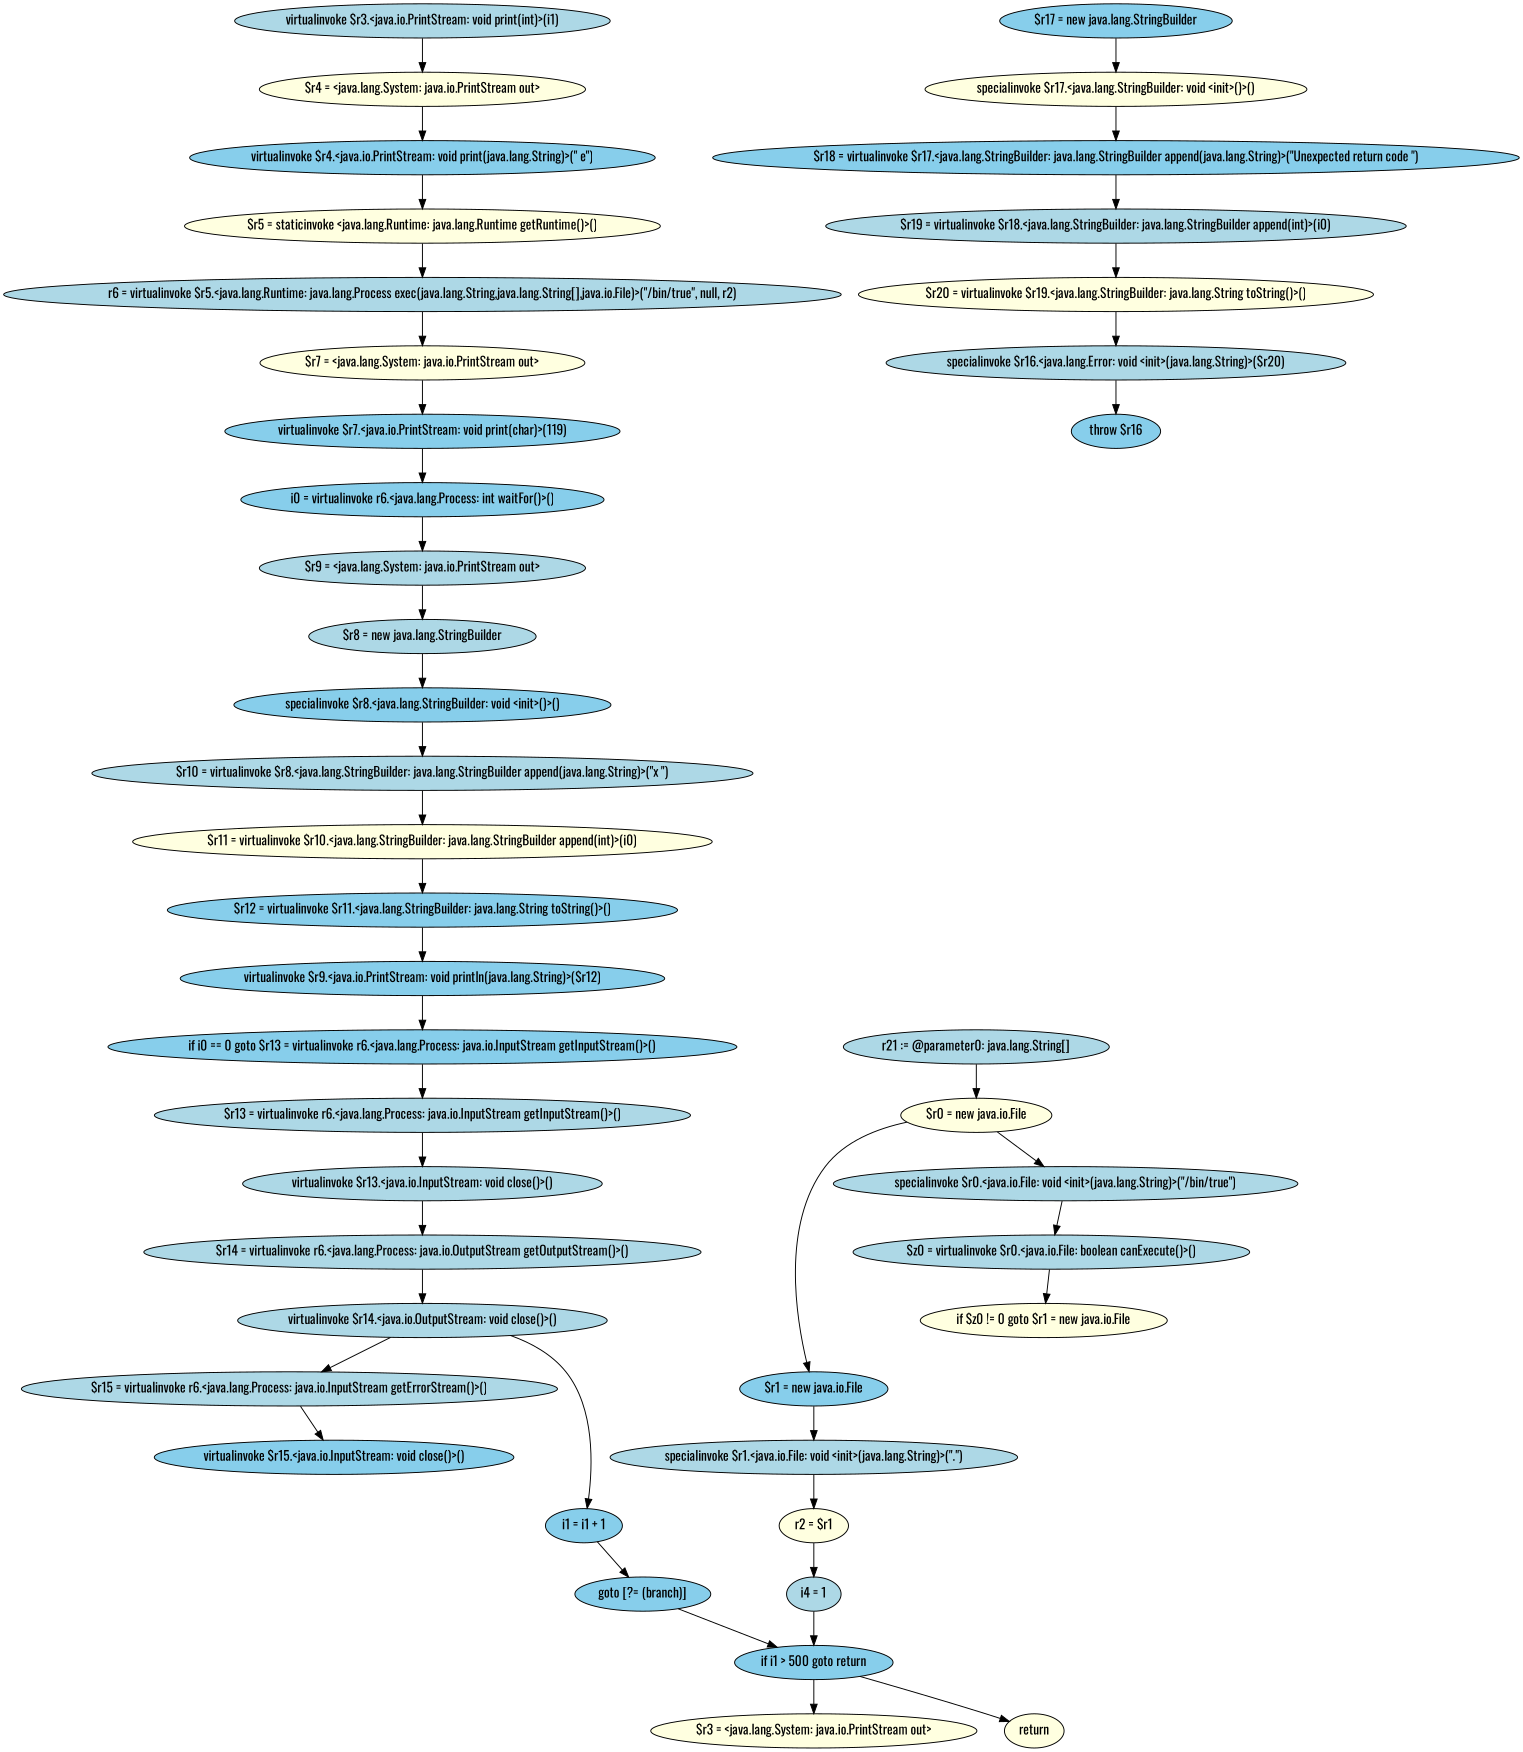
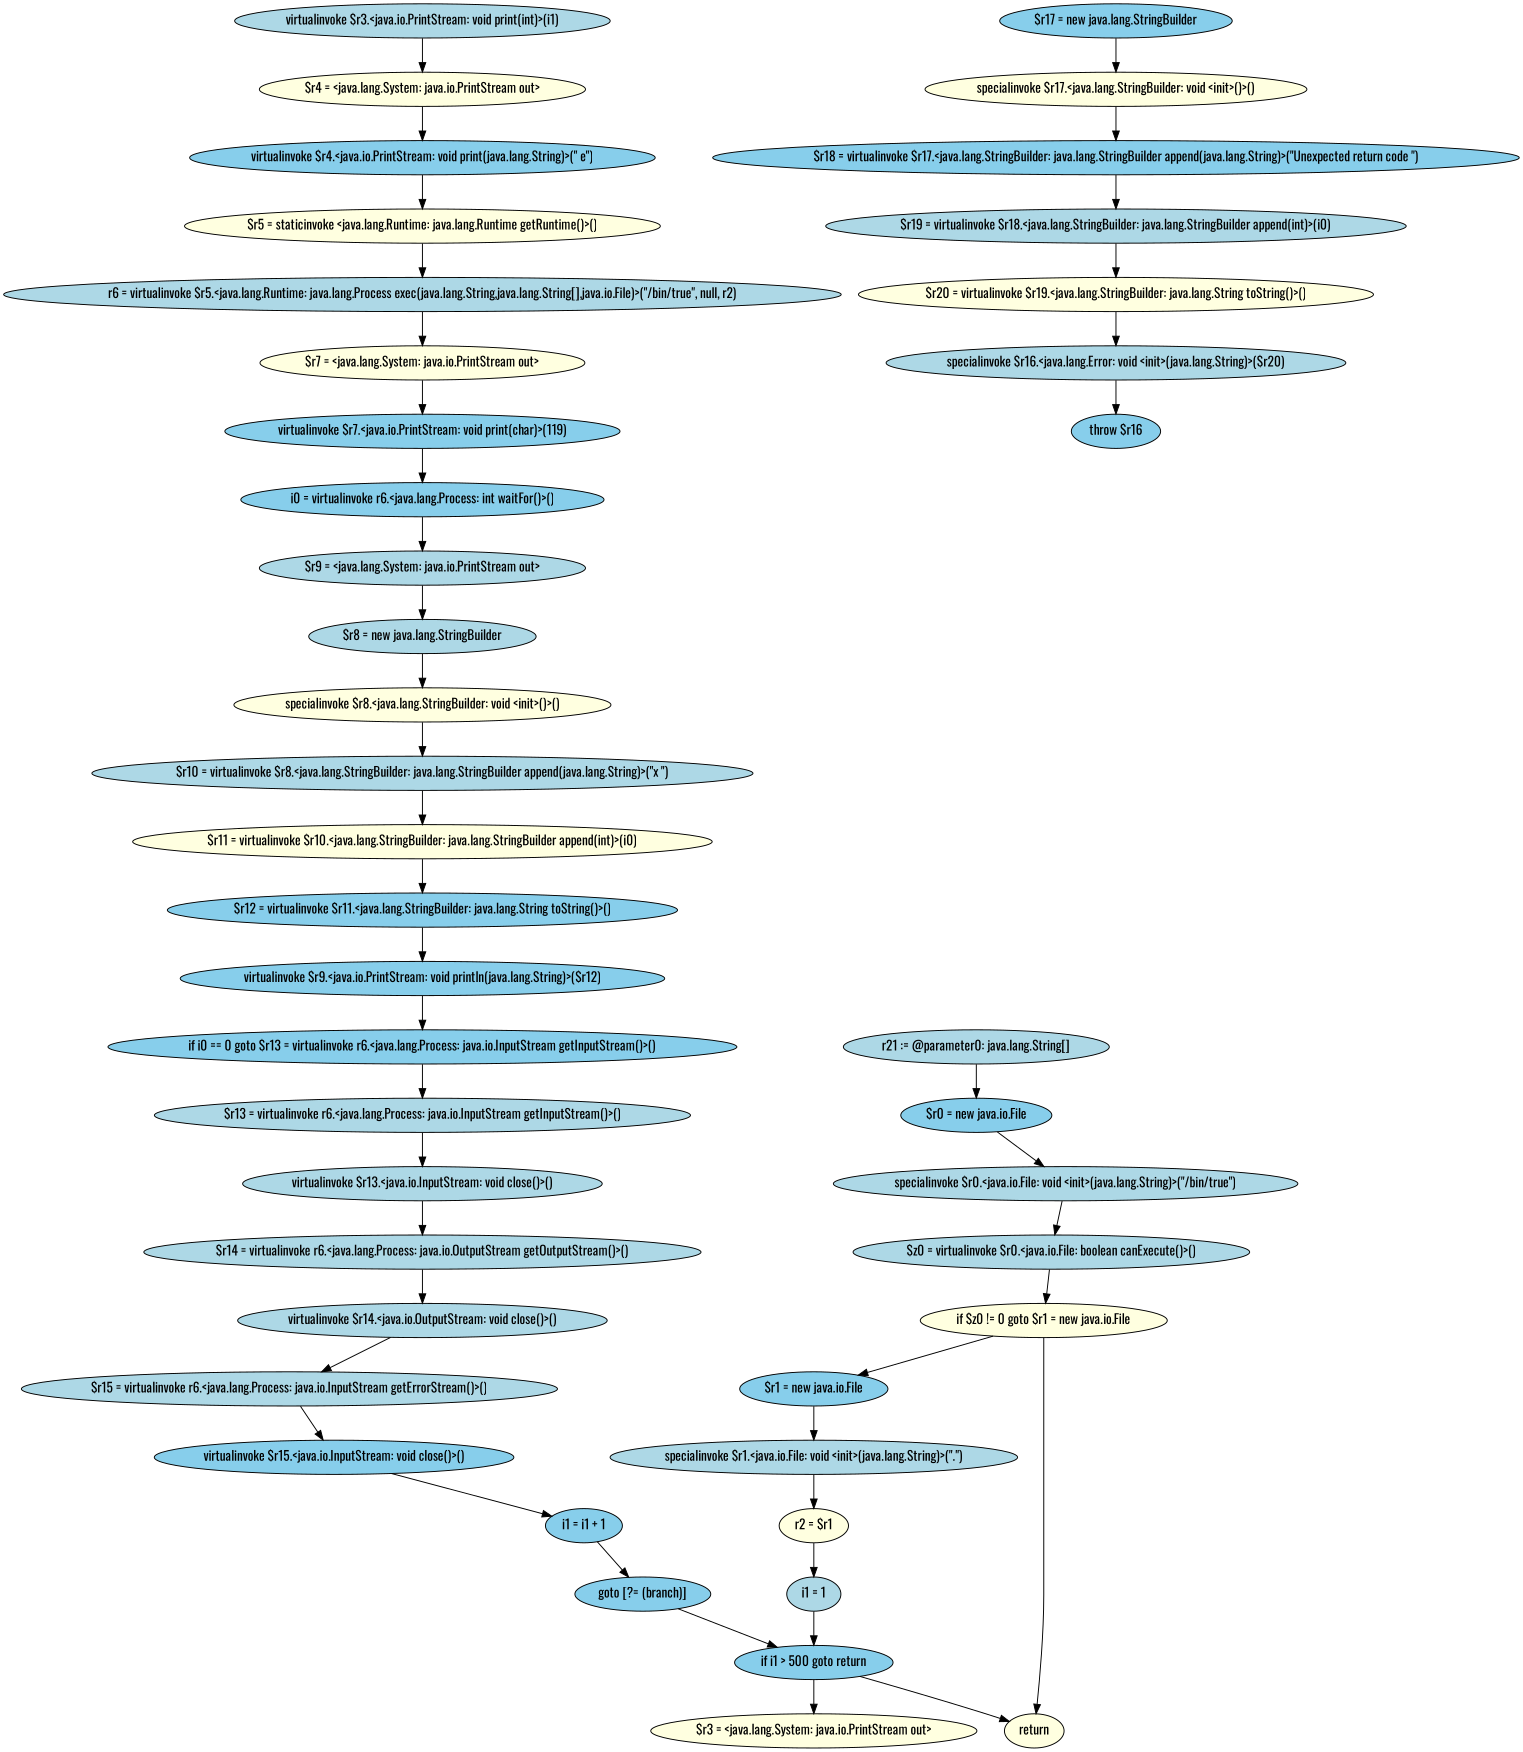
node "specialinvoke $r8.<java.lang.StringBuilder: void <init>()>()": fillcolor skyblue -> lightyellow
node "$r0 = new java.io.File": fillcolor lightyellow -> skyblue
edge "$r0 = new java.io.File" -> "$r1 = new java.io.File": now "if $z0 != 0 goto $r1 = new java.io.File" -> "$r1 = new java.io.File"
edge "virtualinvoke $r14.<java.io.OutputStream: void close()>()" -> "i1 = i1 + 1": now "virtualinvoke $r15.<java.io.InputStream: void close()>()" -> "i1 = i1 + 1"
edge "if $z0 != 0 goto $r1 = new java.io.File" -> "return": added
node "i4 = 1": label "i4 = 1" -> "i1 = 1"
